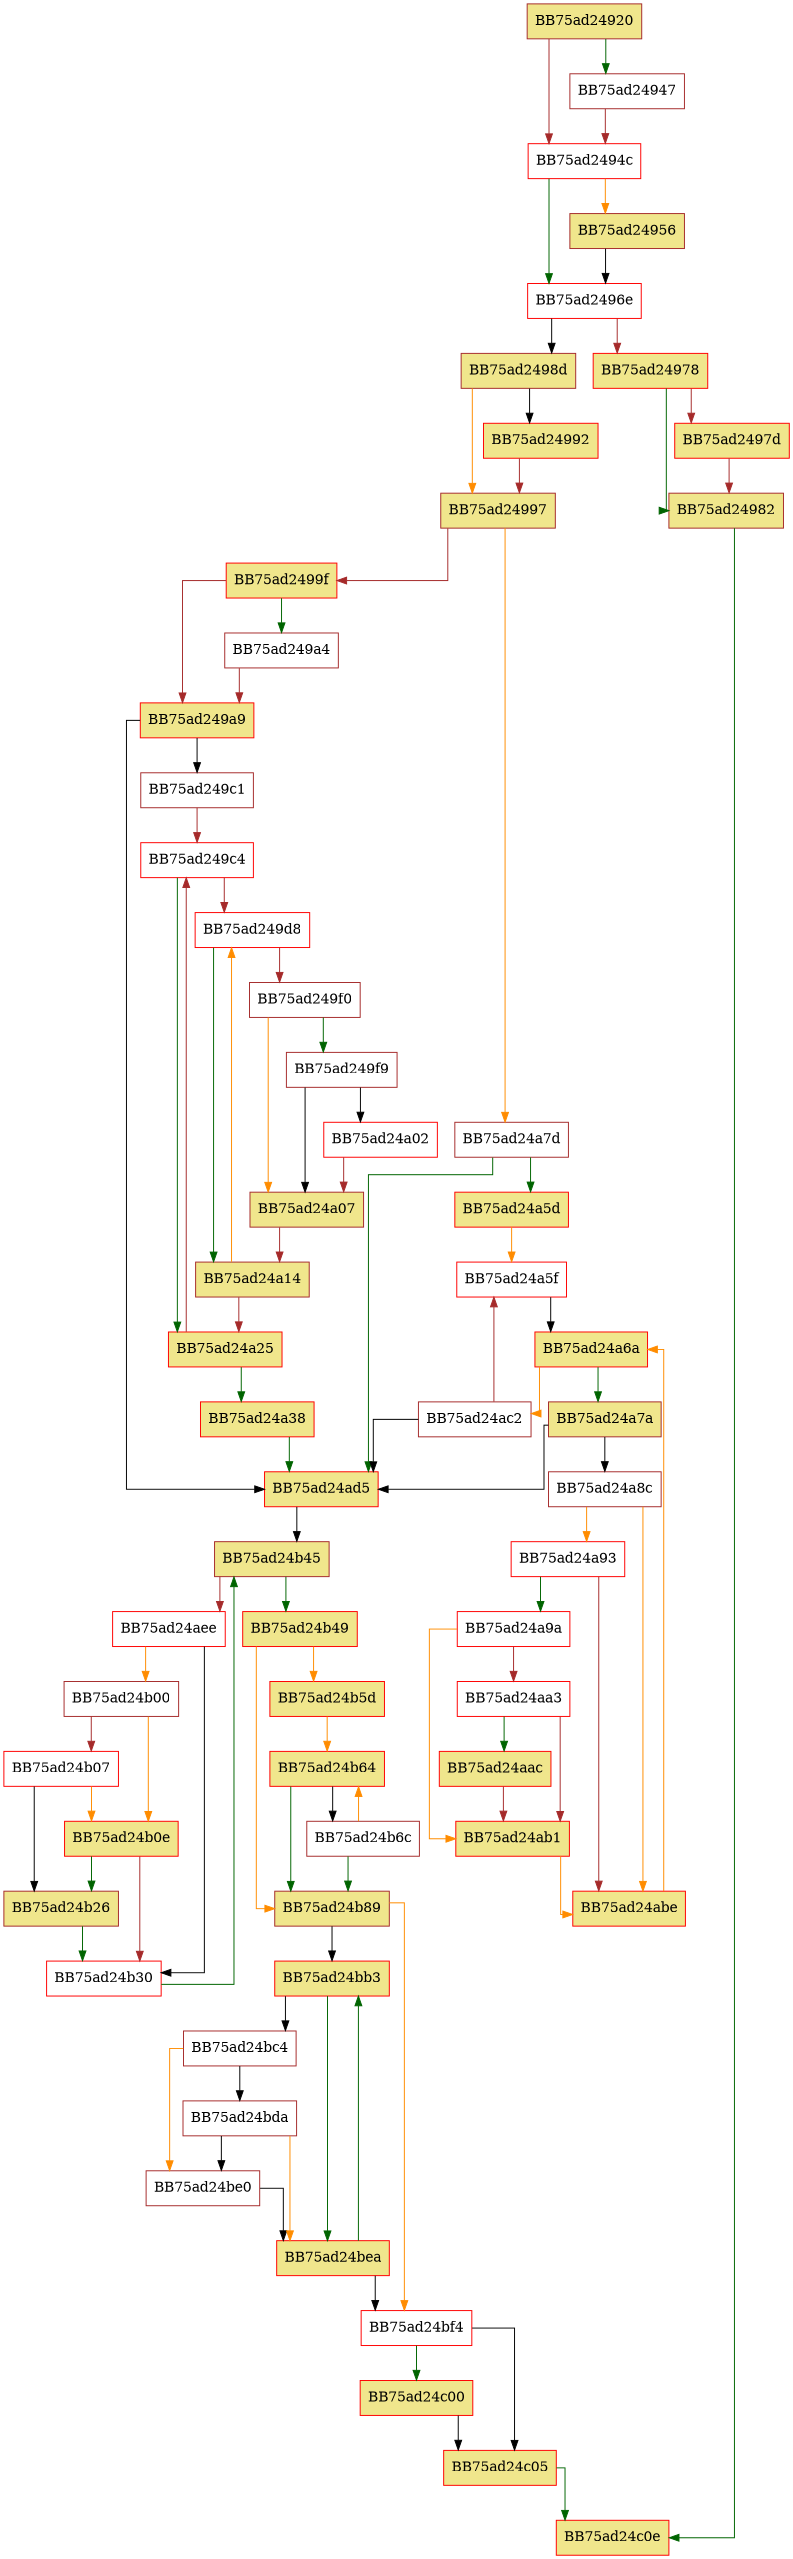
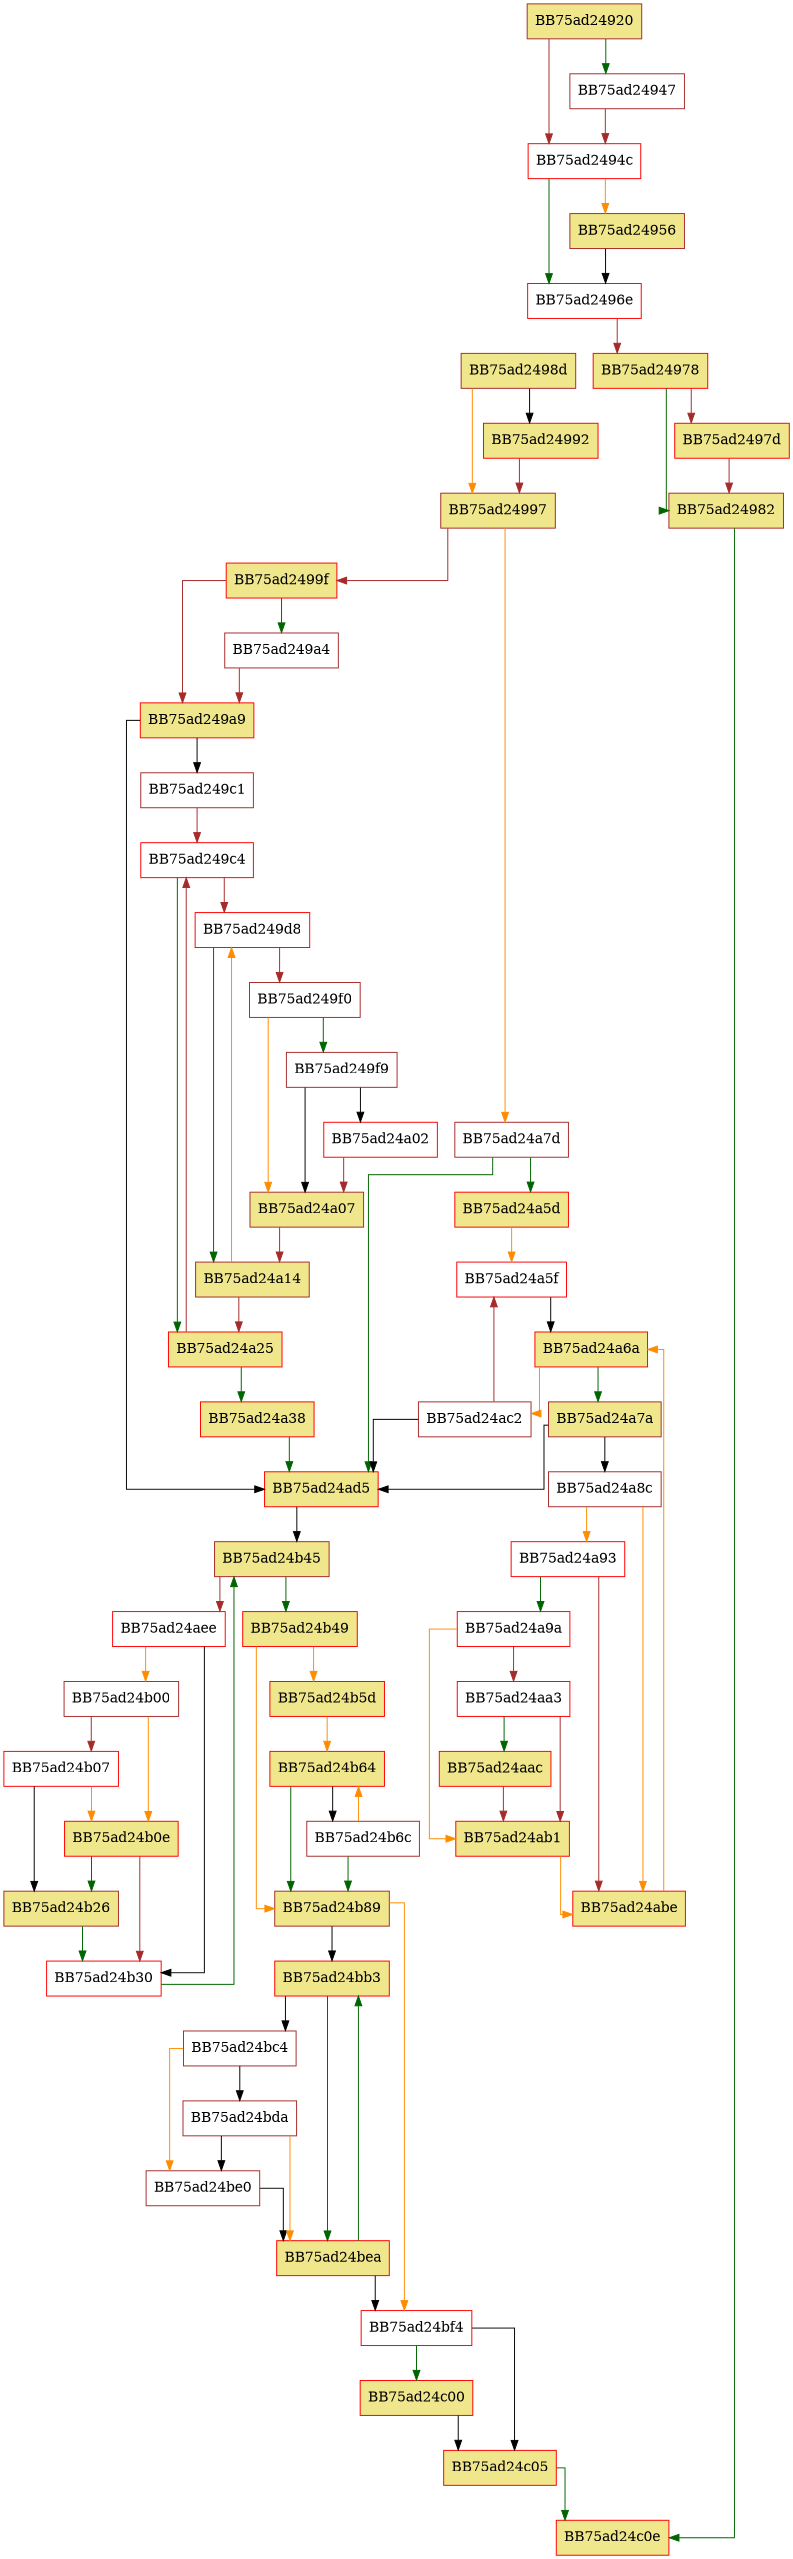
edge "BB75ad2496e" -> "BB75ad2498d": removed
